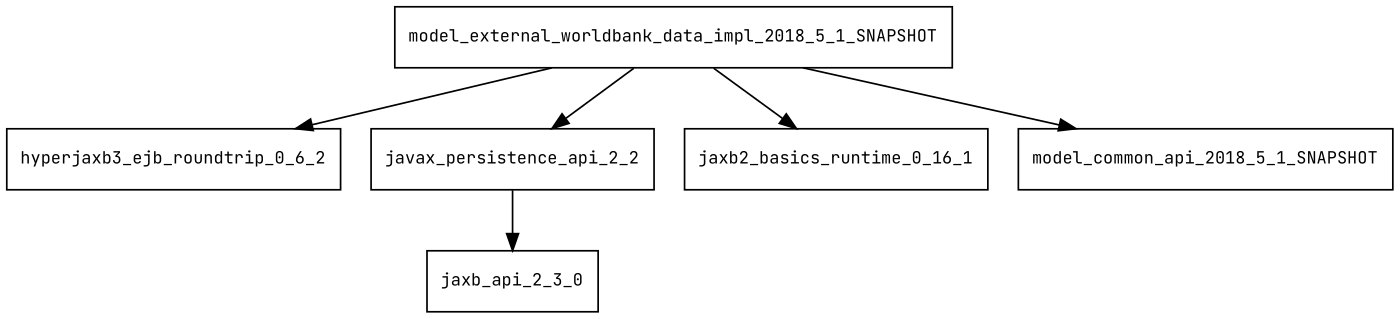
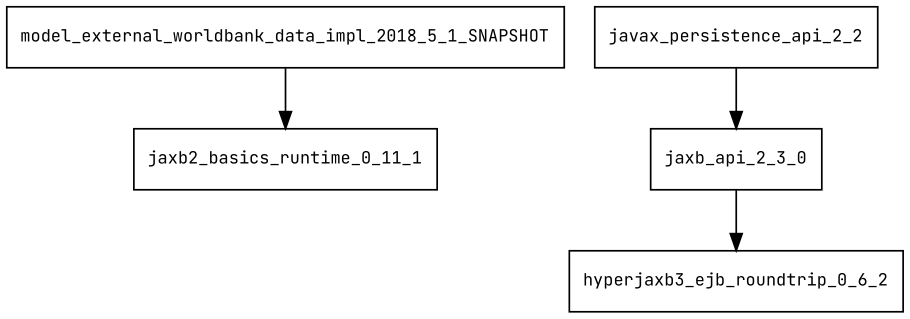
edge "model_external_worldbank_data_impl_2018_5_1_SNAPSHOT" -> "javax_persistence_api_2_2": removed
edge "model_external_worldbank_data_impl_2018_5_1_SNAPSHOT" -> "hyperjaxb3_ejb_roundtrip_0_6_2": now "jaxb_api_2_3_0" -> "hyperjaxb3_ejb_roundtrip_0_6_2"
node "jaxb2_basics_runtime_0_16_1": label "jaxb2_basics_runtime_0_16_1" -> "jaxb2_basics_runtime_0_11_1"
node "model_common_api_2018_5_1_SNAPSHOT": removed
